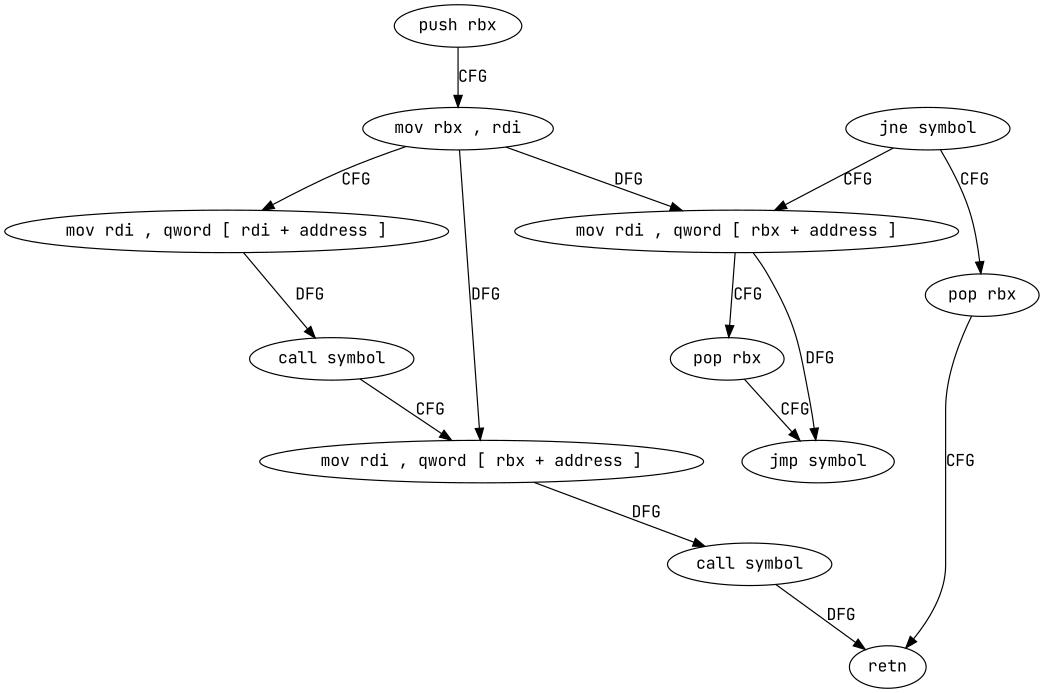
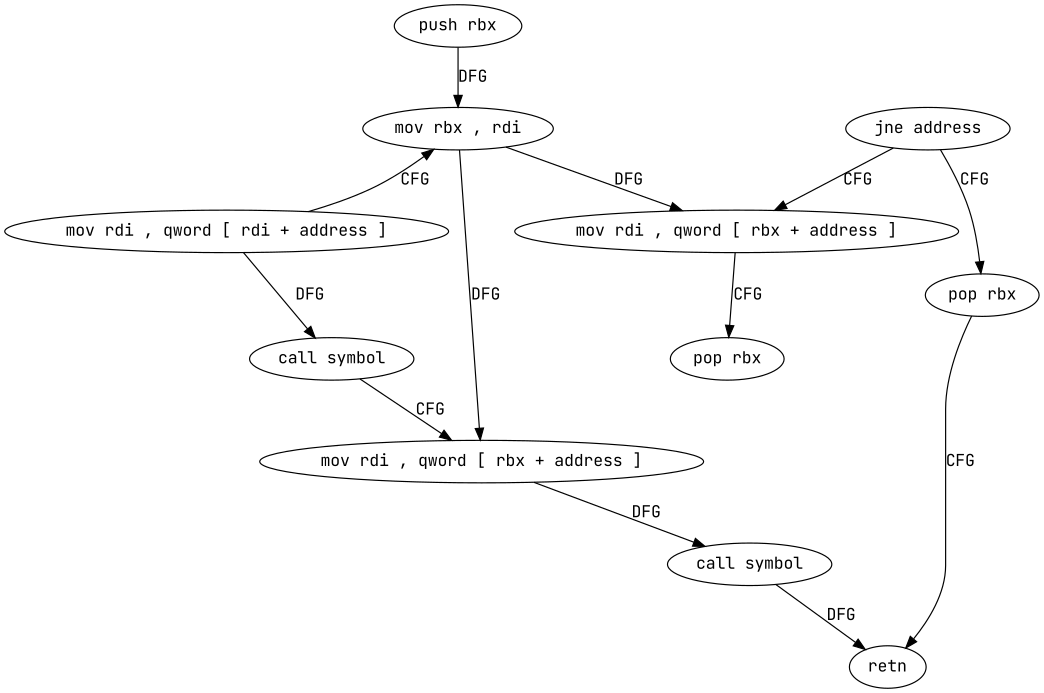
edge "push rbx" -> "mov rbx , rdi": label "CFG" -> "DFG"
node "jne symbol": label "jne symbol" -> "jne address"
edge "mov rbx , rdi" -> "mov rdi , qword [ rdi + address ]": reversed
node "jmp symbol": removed
